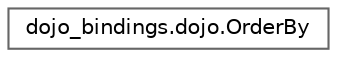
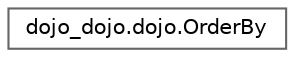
node "dojo_bindings.dojo.OrderBy": label "dojo_bindings.dojo.OrderBy" -> "dojo_dojo.dojo.OrderBy"
